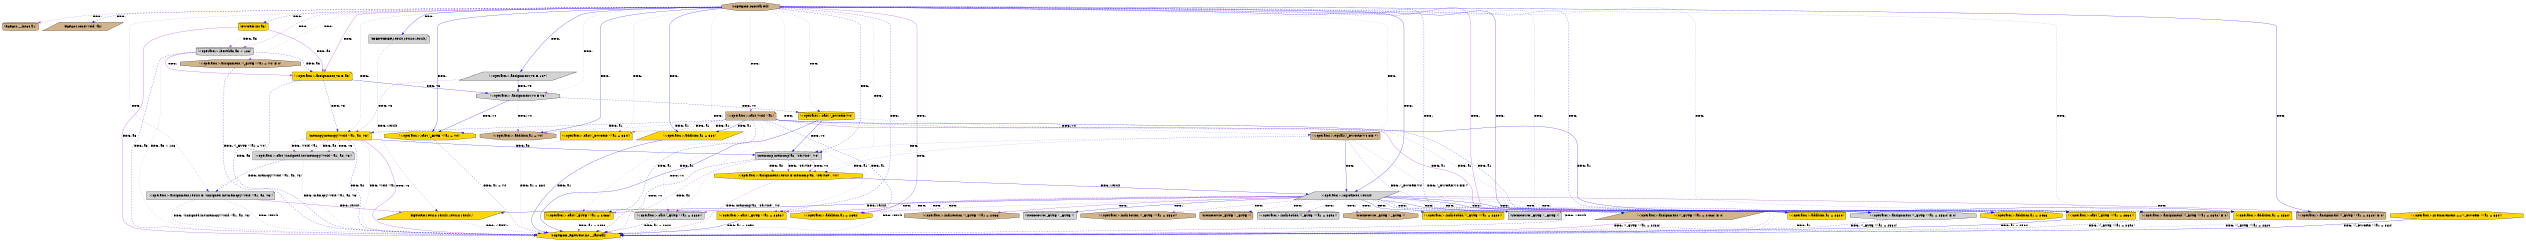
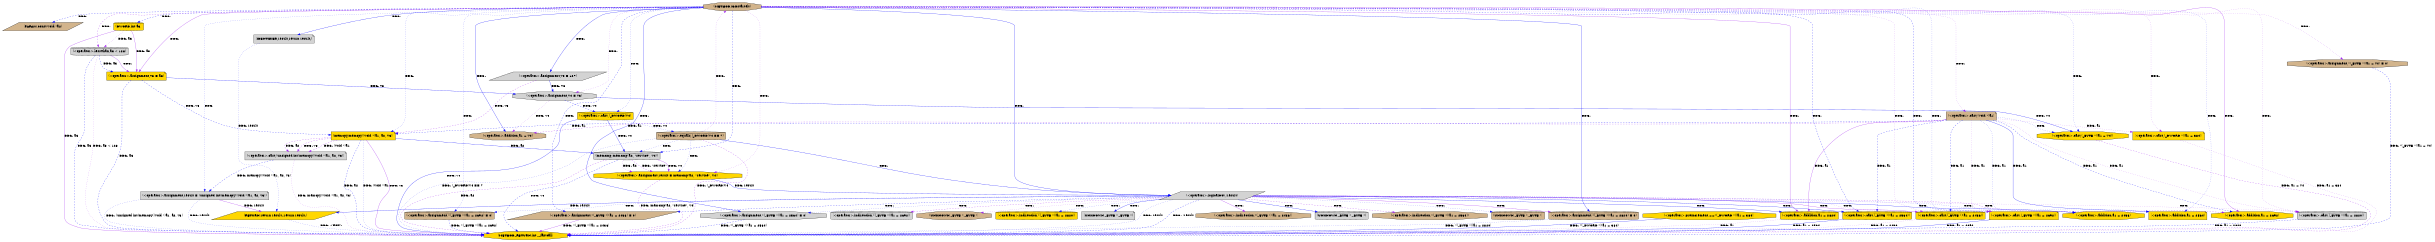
edge "(METHOD,IGDstartelt)" -> "(<operator>.cast,(_BYTE *)(a1 + v4))": style solid -> dotted
node "(PARAM,__int64 a1)": removed
edge "(<operator>.cast,(void *)a1)" -> "(<operator>.cast,(_BYTE *)(a1 + v4))": label "DDG: a1" -> "DDG: "
node "(<operator>.addition,a1 + 384)": removed
